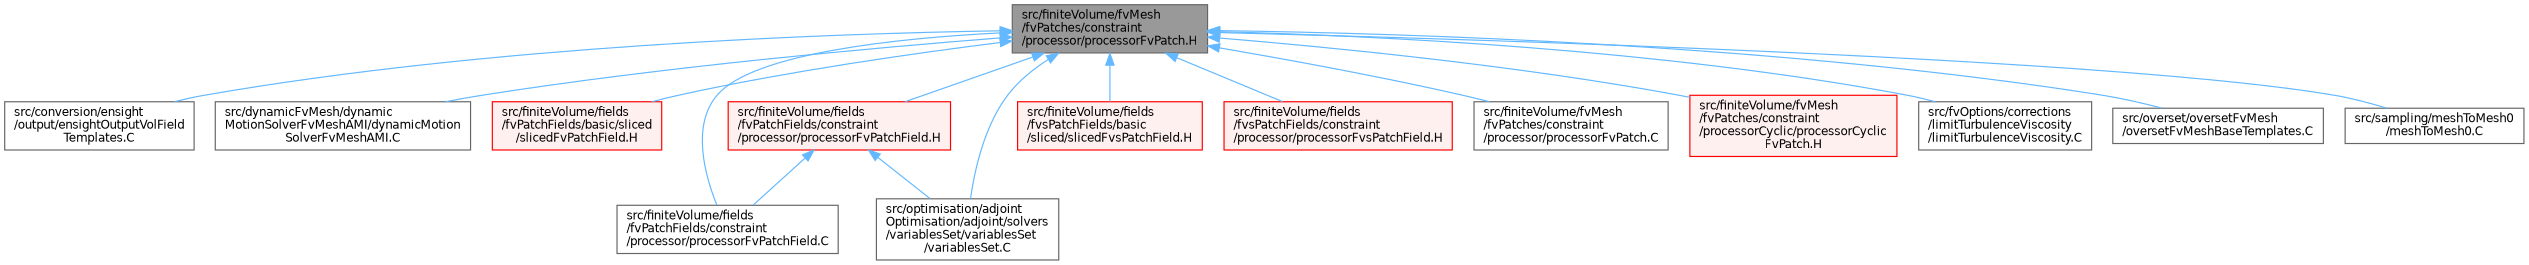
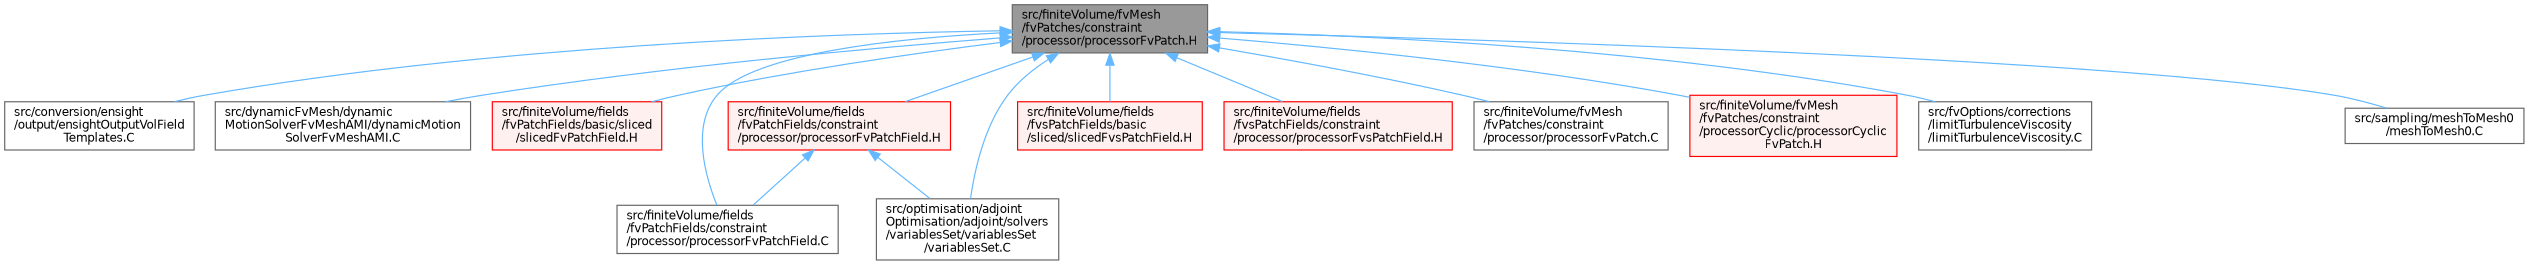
node "src/overset/oversetFvMesh /oversetFvMeshBaseTemplates.C": removed
